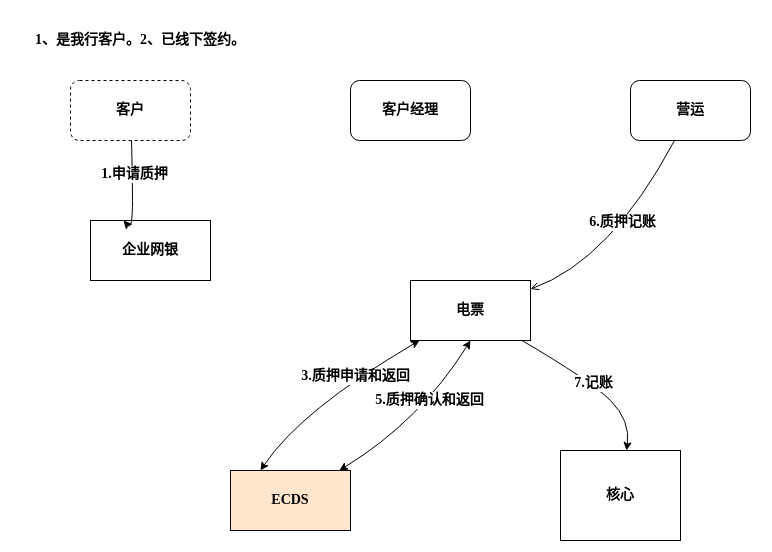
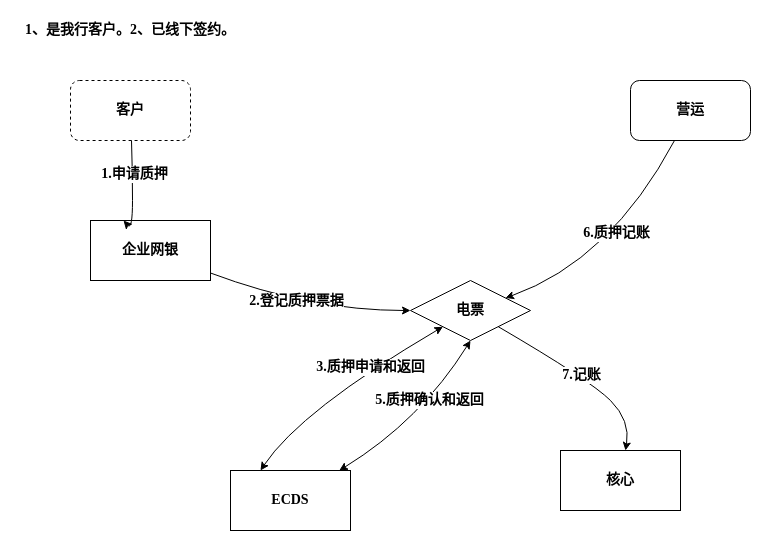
node "1、是我行客户。2、已线下签约。": moved (141, 41) -> (131, 31)
node "客户经理": removed
edge "营运" -> "电票": arrowhead open -> classic
edge "企业网银" -> "电票": added, label "2.登记质押票据"
node "电票": shape rectangle -> diamond
node "核心": size 120x90 -> 120x60
node "ECDS": fillcolor #ffe6cc -> #ffffff
